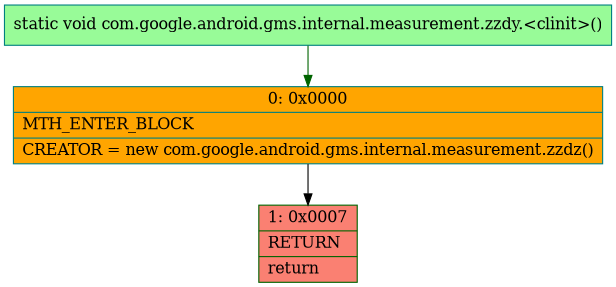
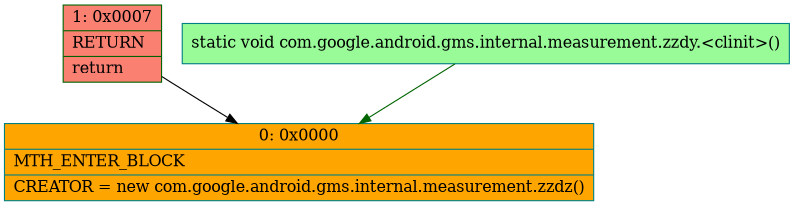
edge "0: 0x0000" -> "1: 0x0007": reversed
